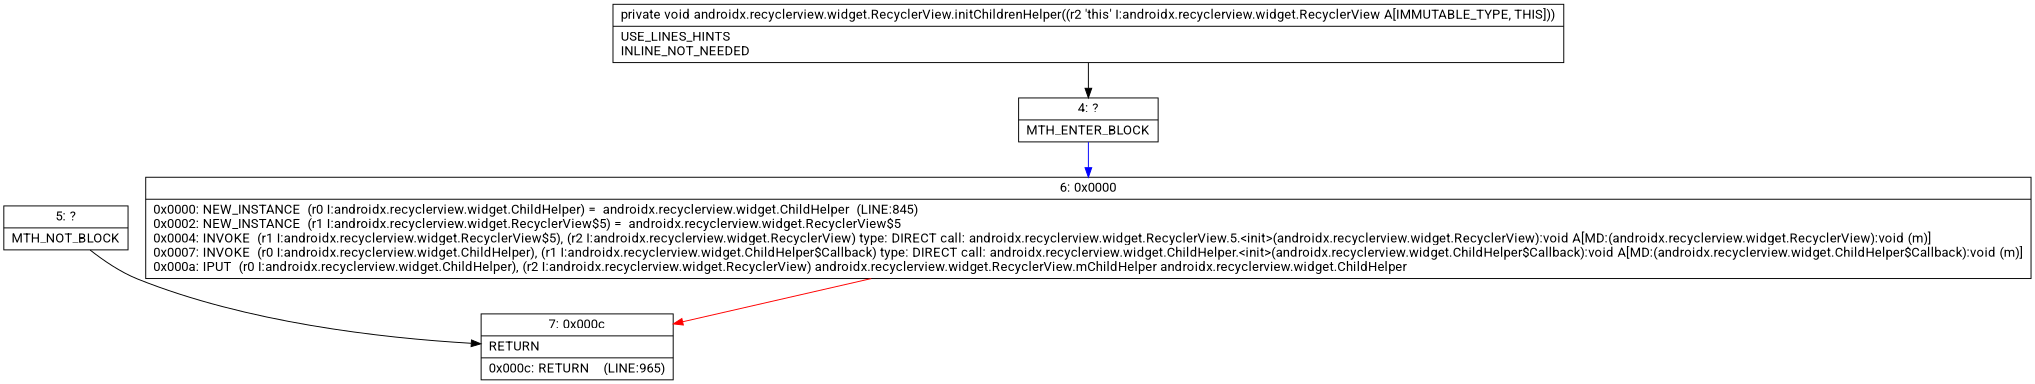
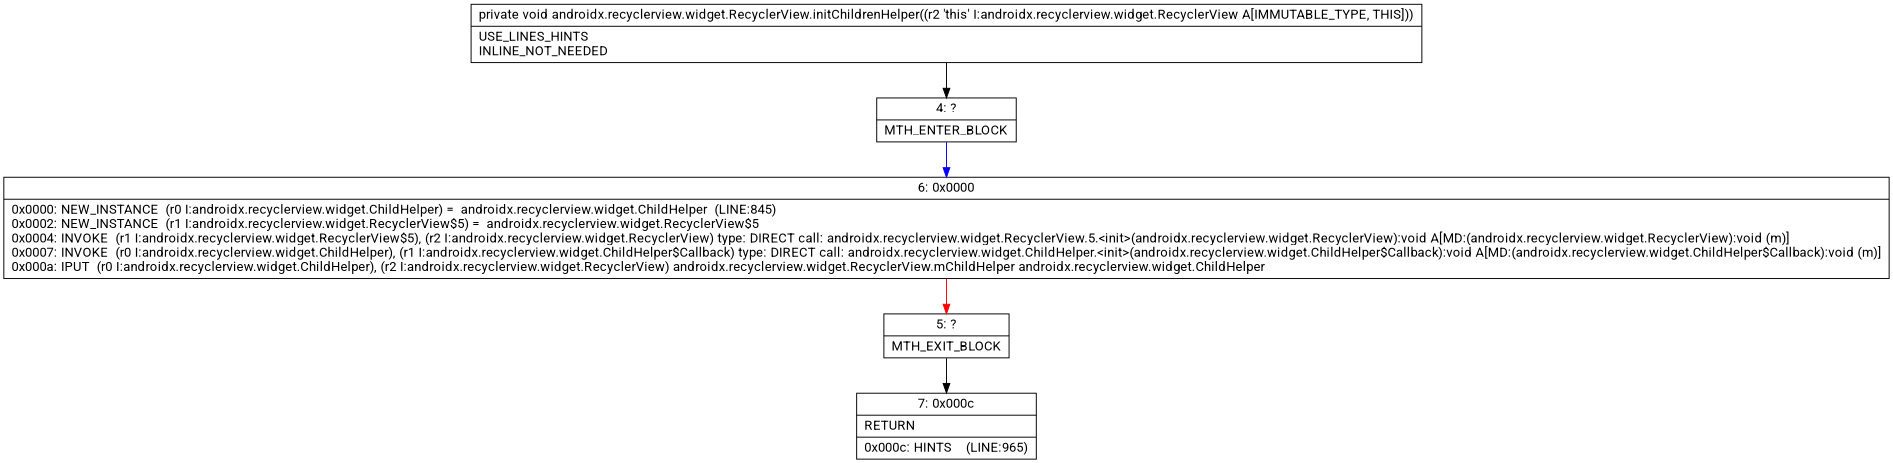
node "5: ?": text "MTH_NOT_BLOCK" -> "MTH_EXIT_BLOCK"
edge "6: 0x0000" -> "7: 0x000c": now "6: 0x0000" -> "5: ?"
node "7: 0x000c": text "0x000c: RETURN    (LINE:965)" -> "0x000c: HINTS    (LINE:965)"
